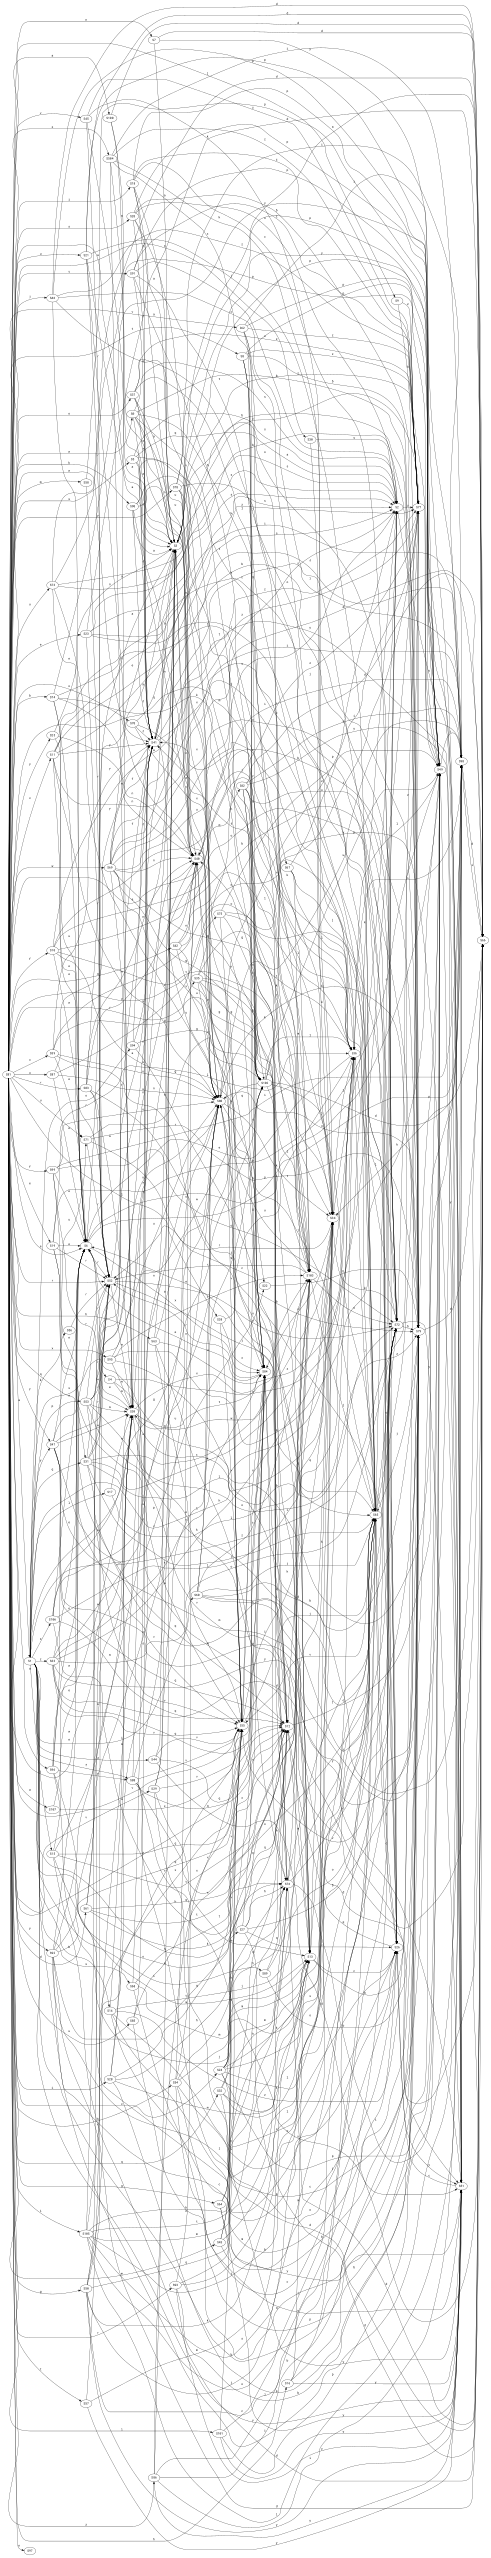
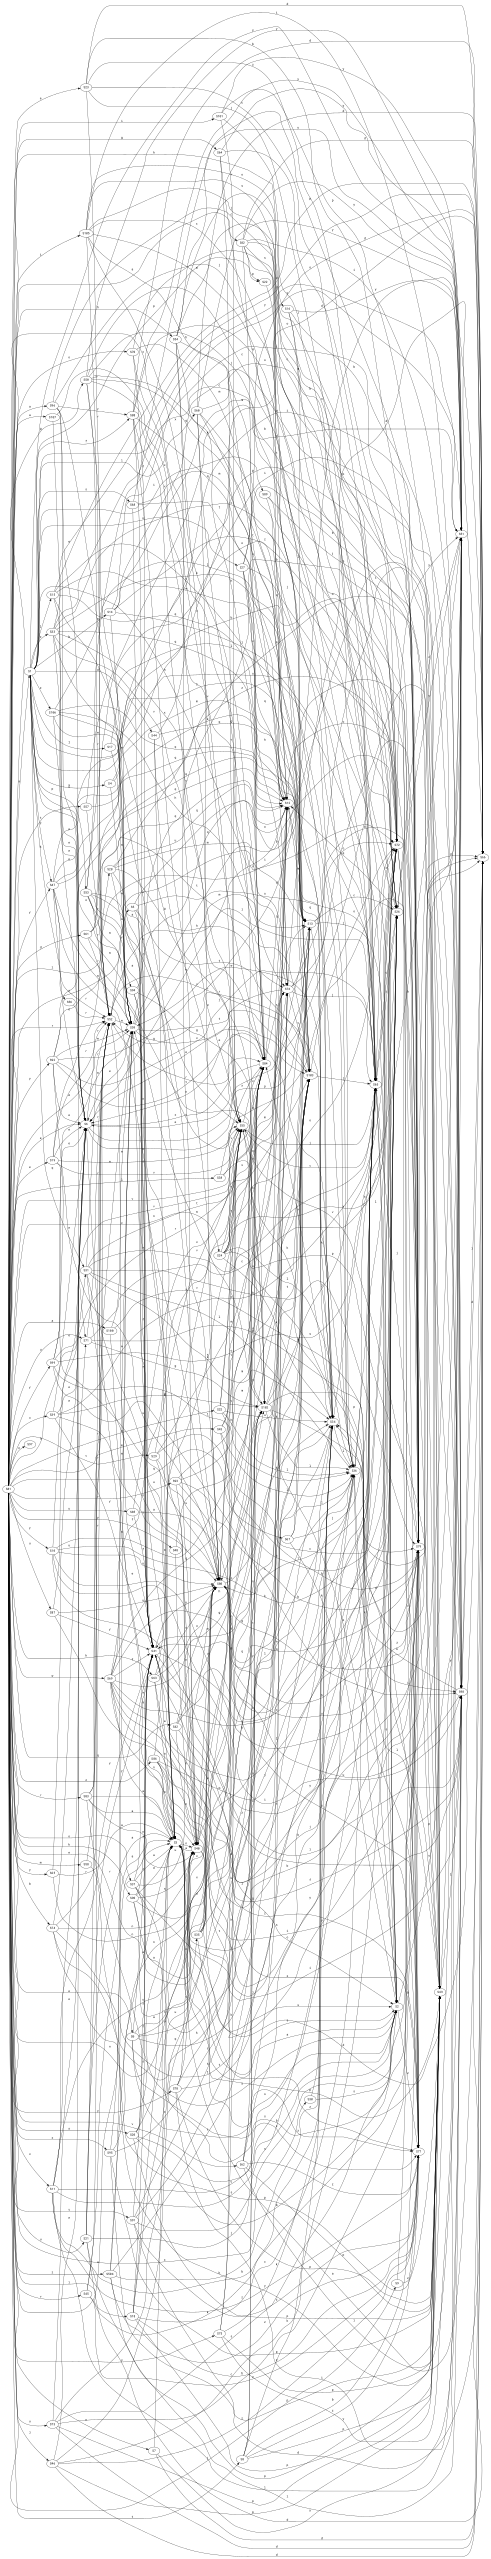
node "S48": added
